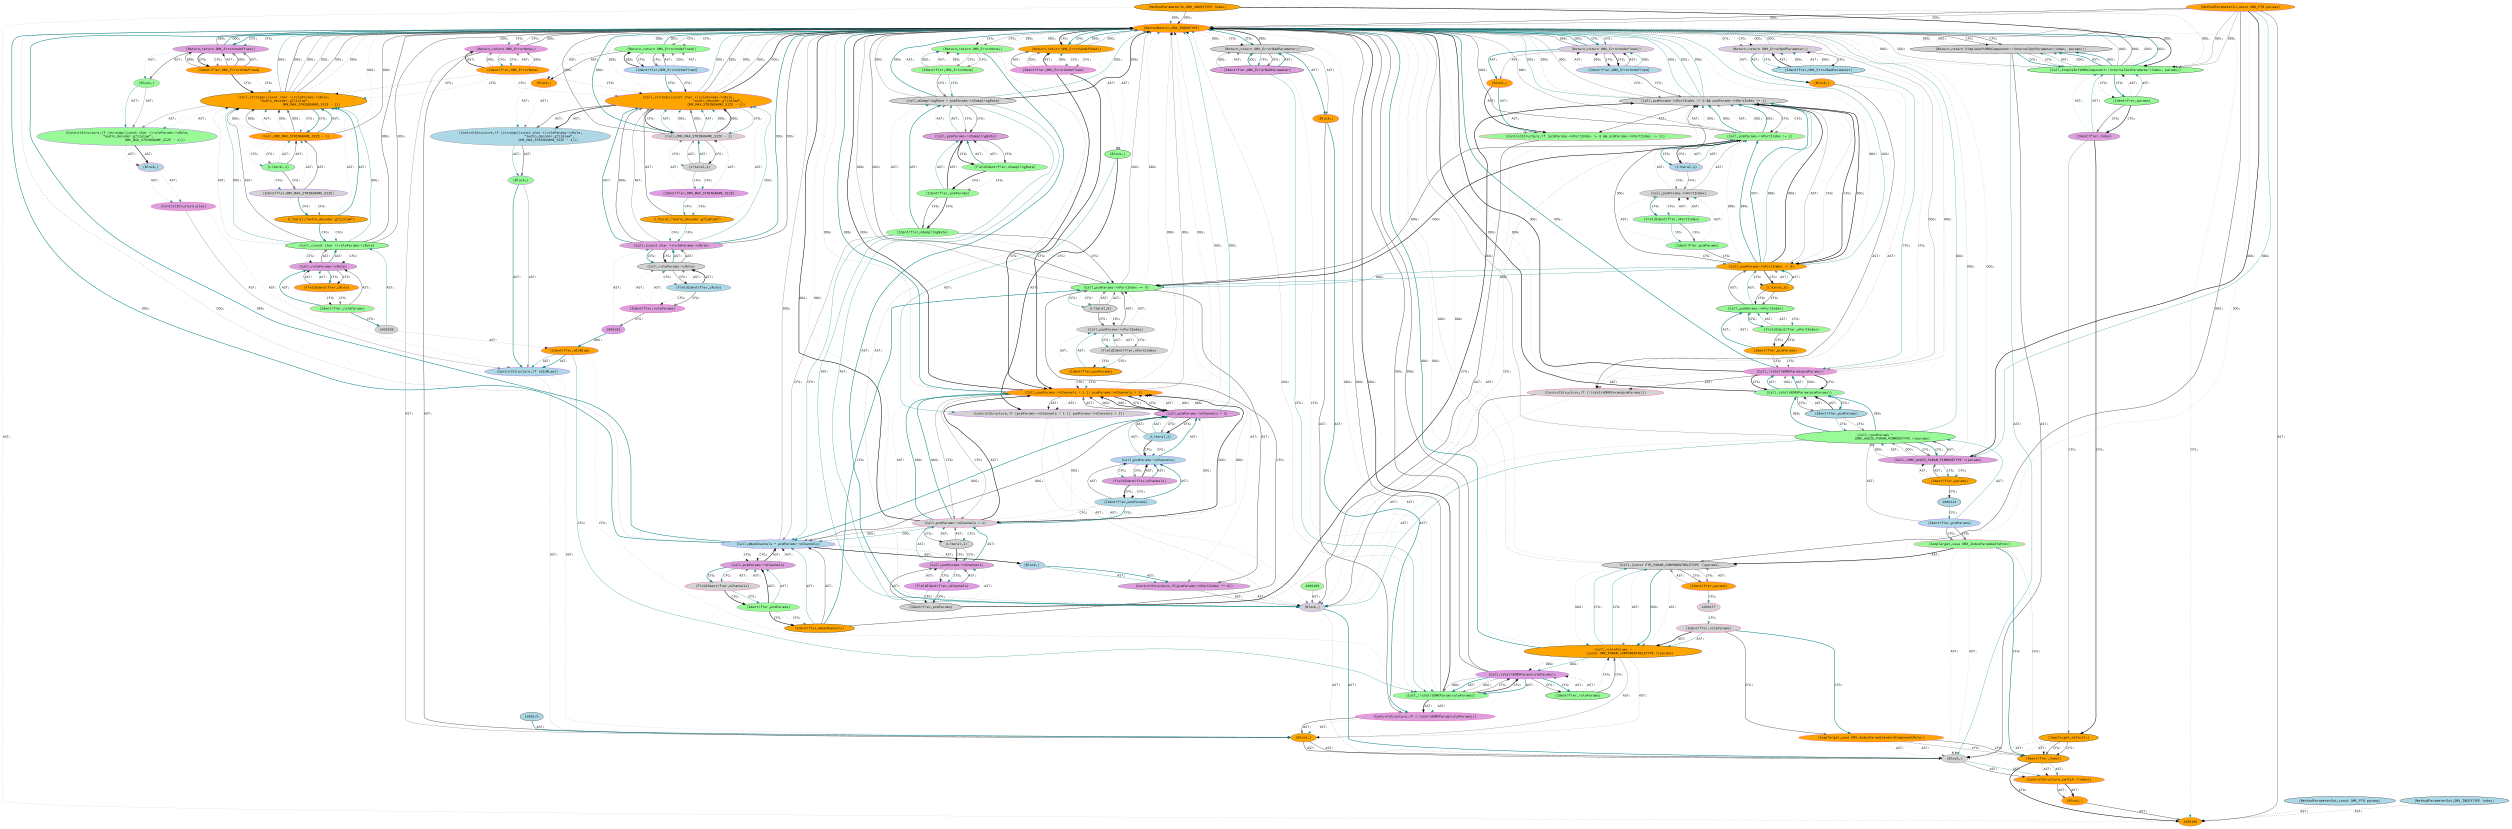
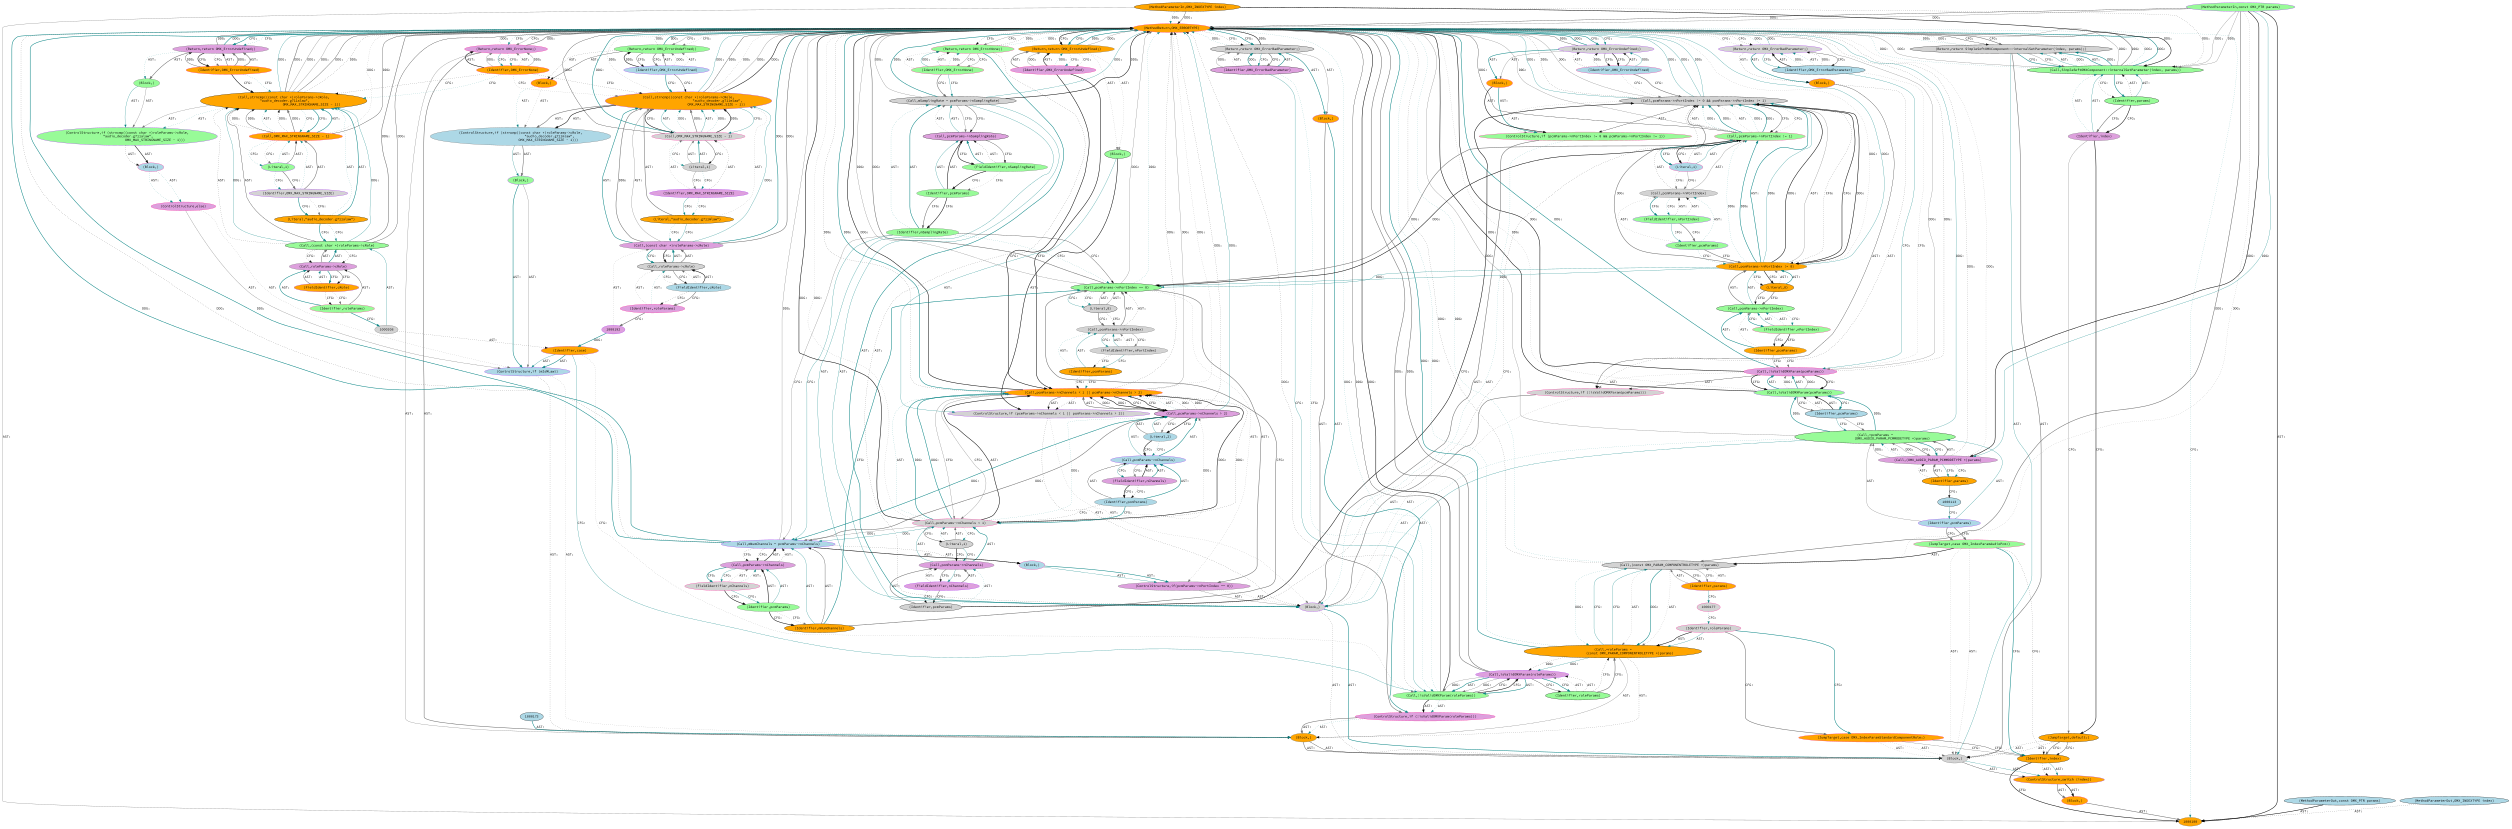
node "(MethodParameterIn,const OMX_PTR params)": fillcolor orange -> palegreen
node "(Identifier,mIsMLaw)": label "(Identifier,mIsMLaw)" -> "(Identifier,case)"
edge "(MethodParameterIn,const OMX_PTR params)" -> "1000100": style solid -> bold
node "(Call,(const PTR_PARAM_COMPONENTROLETYPE *)params)": label "(Call,(const PTR_PARAM_COMPONENTROLETYPE *)params)" -> "(Call,(const OMX_PARAM_COMPONENTROLETYPE *)params)"
node "1000109": removed
edge "(MethodParameterIn,OMX_INDEXTYPE index)" -> "1000100": style dotted -> solid
edge "(MethodParameterOut,const OMX_PTR params)" -> "1000100": style dotted -> bold
